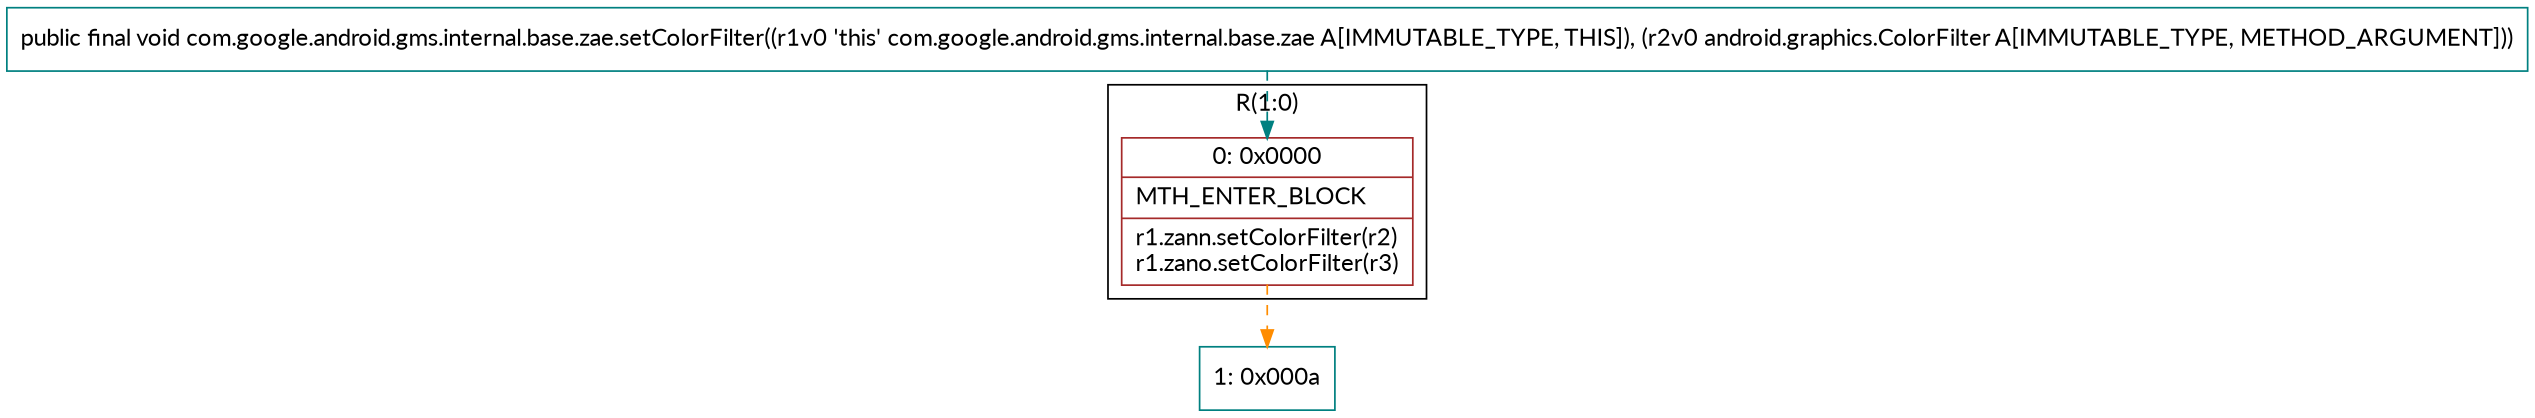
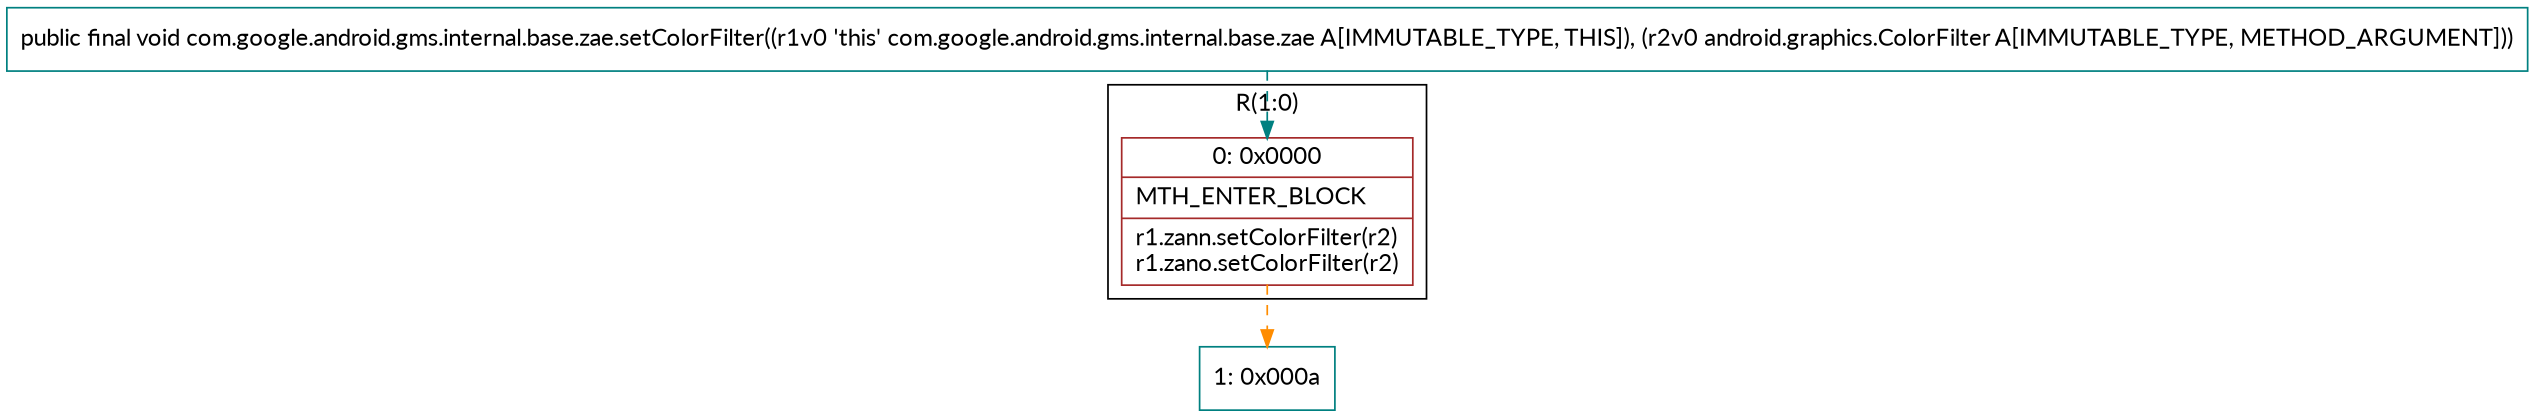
node "0: 0x0000": text "r1.zano.setColorFilter(r3)" -> "r1.zano.setColorFilter(r2)"
